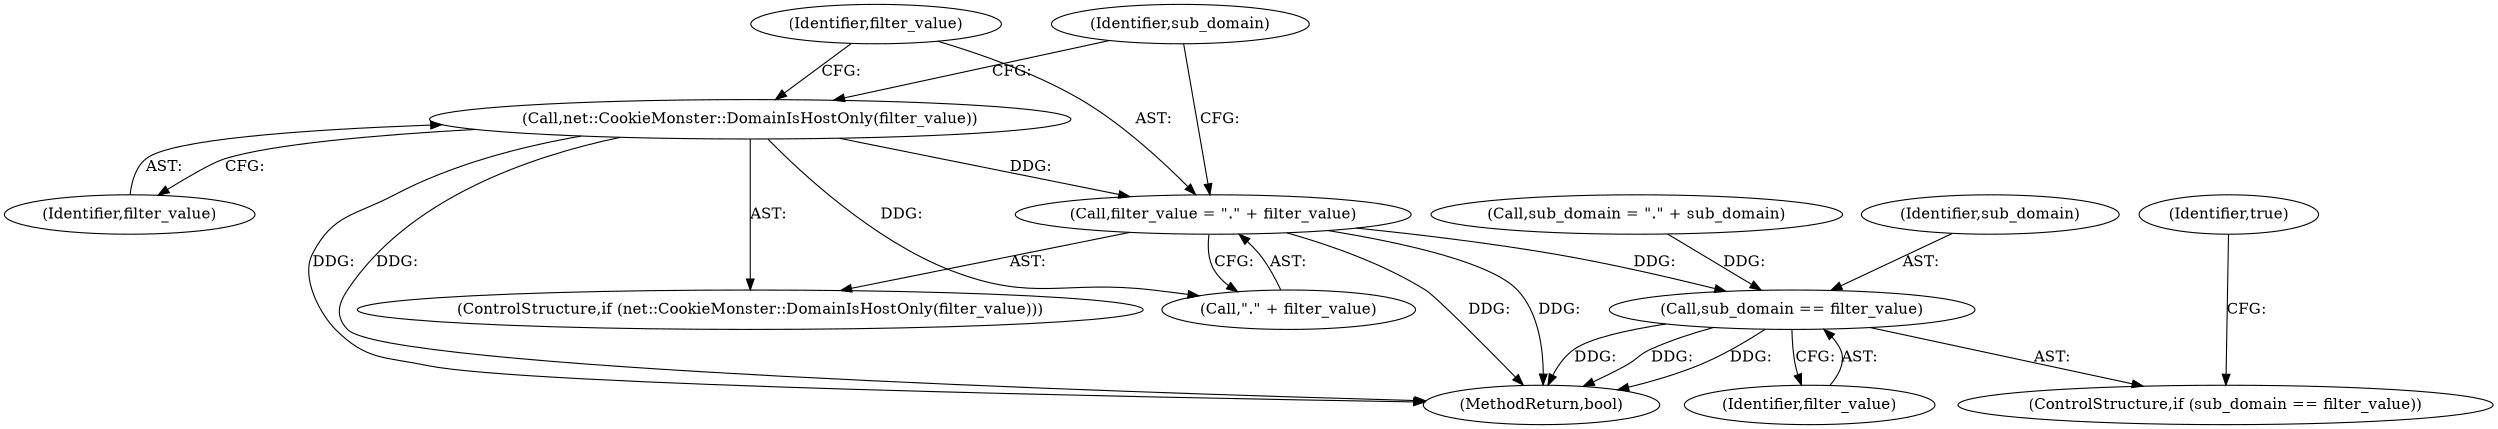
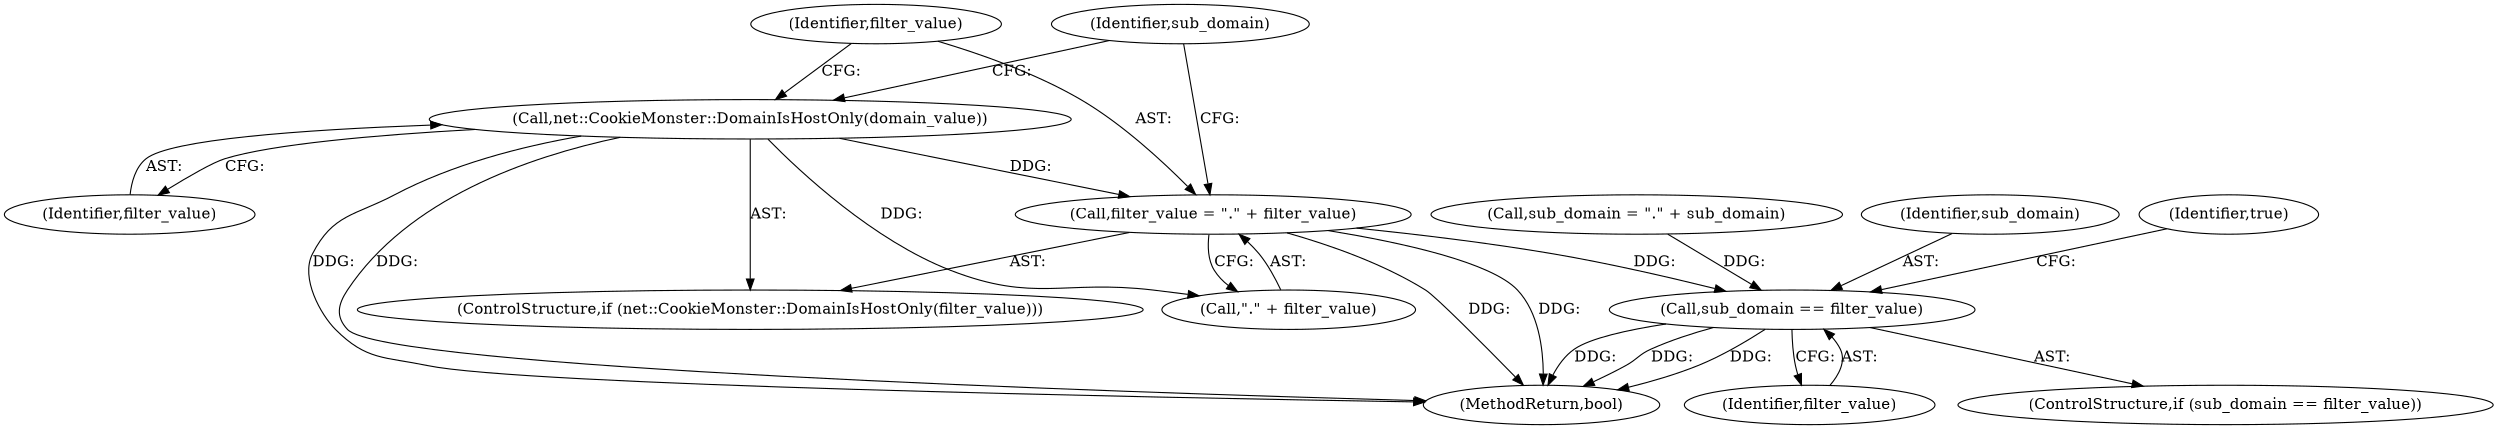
node "(Call,net::CookieMonster::DomainIsHostOnly(filter_value))": label "(Call,net::CookieMonster::DomainIsHostOnly(filter_value))" -> "(Call,net::CookieMonster::DomainIsHostOnly(domain_value))"
edge "(Identifier,true)" -> "(ControlStructure,if (sub_domain == filter_value))": now "(Identifier,true)" -> "(Call,sub_domain == filter_value)"
